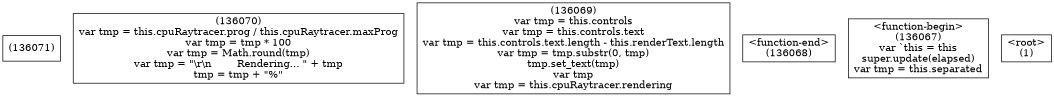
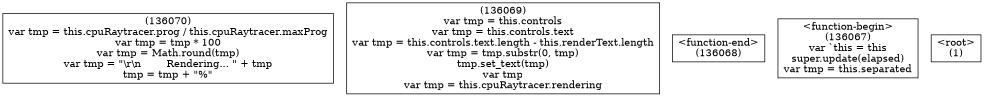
node "(136071)": removed
